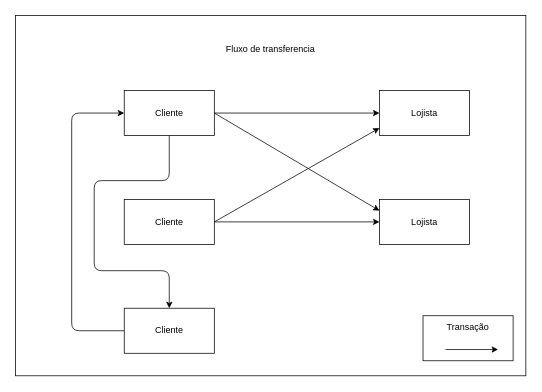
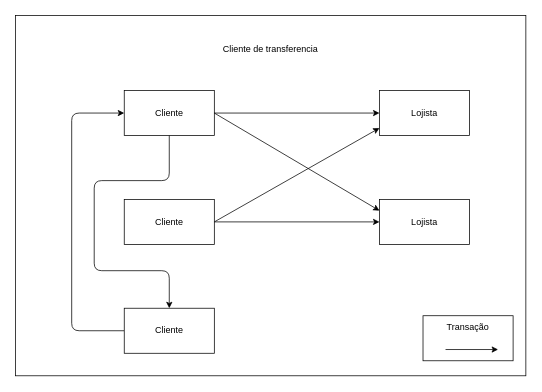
node "Fluxo de transferencia": label "Fluxo de transferencia" -> "Cliente de transferencia"
